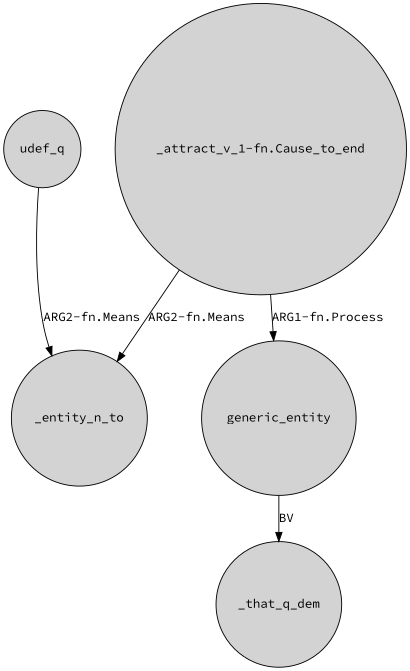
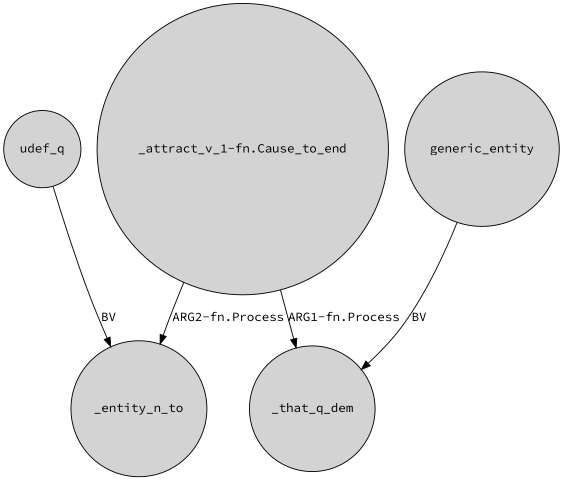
edge "_attract_v_1-fn.Cause_to_end" -> "generic_entity": now "_attract_v_1-fn.Cause_to_end" -> "_that_q_dem"
edge "udef_q" -> "_entity_n_to": label "ARG2-fn.Means" -> "BV"
edge "_attract_v_1-fn.Cause_to_end" -> "_entity_n_to": label "ARG2-fn.Means" -> "ARG2-fn.Process"
